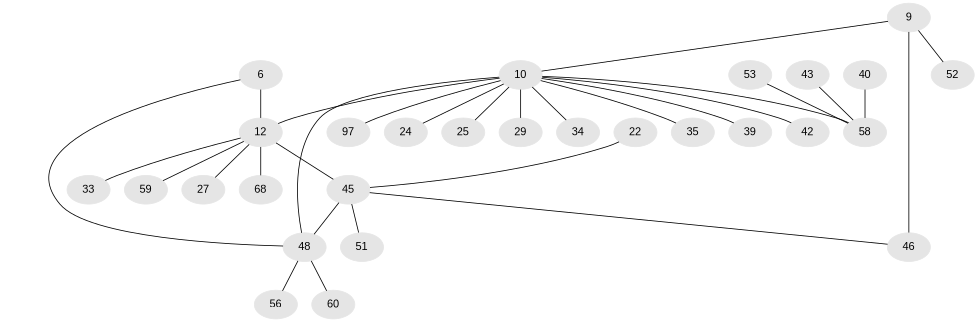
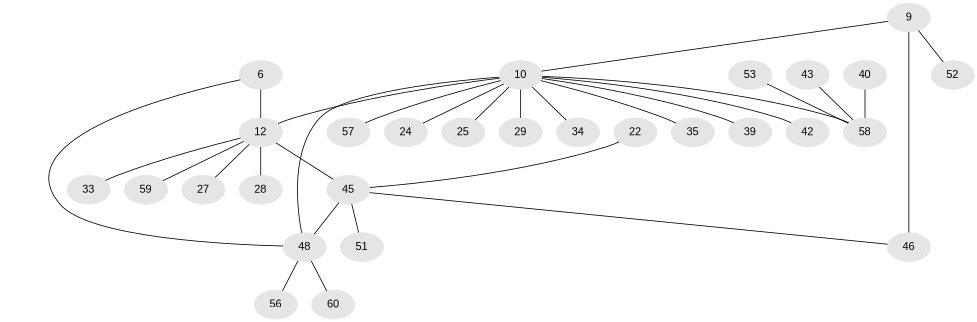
node "97": label "97" -> "57"
node "68": label "68" -> "28"
